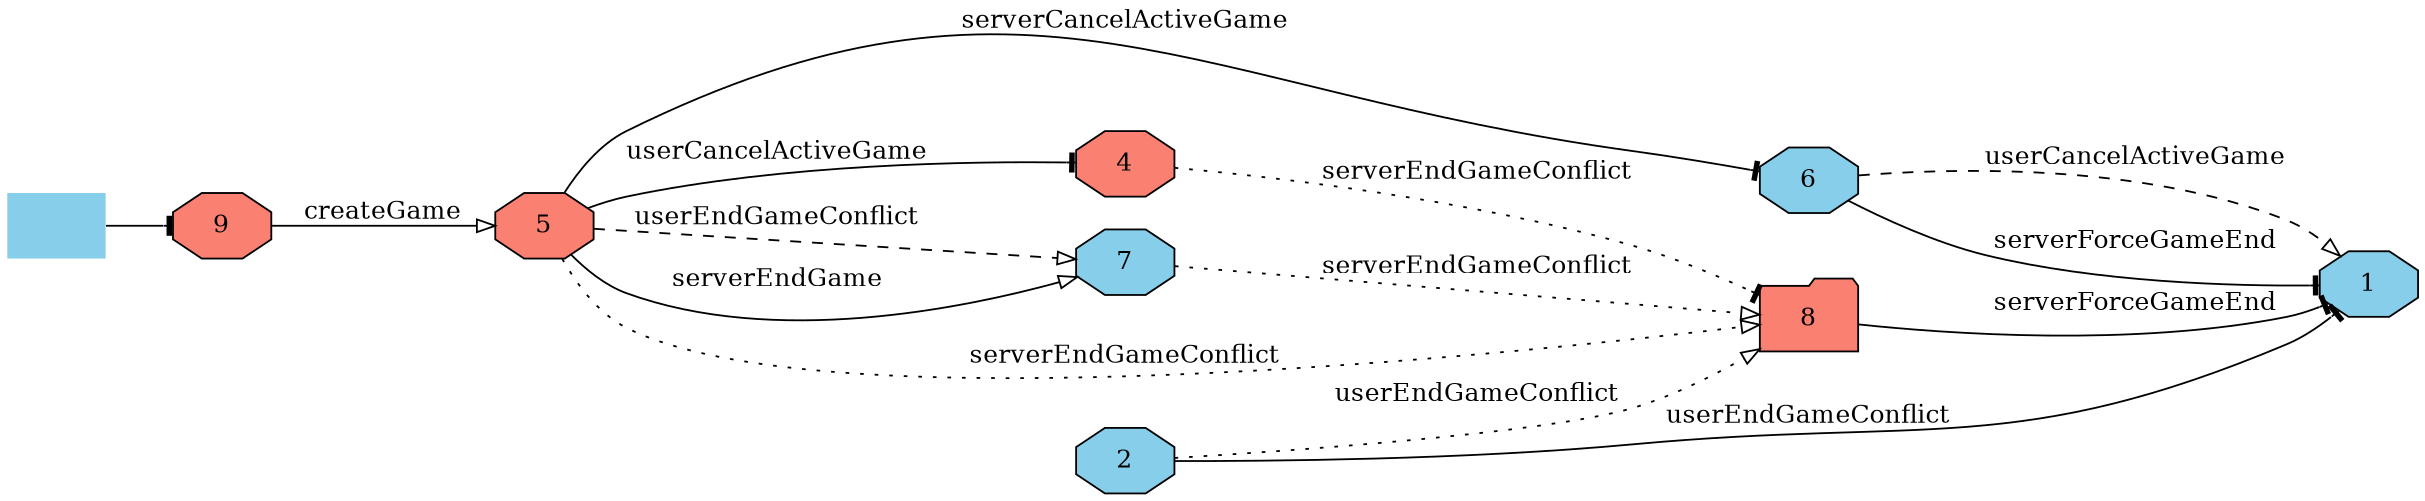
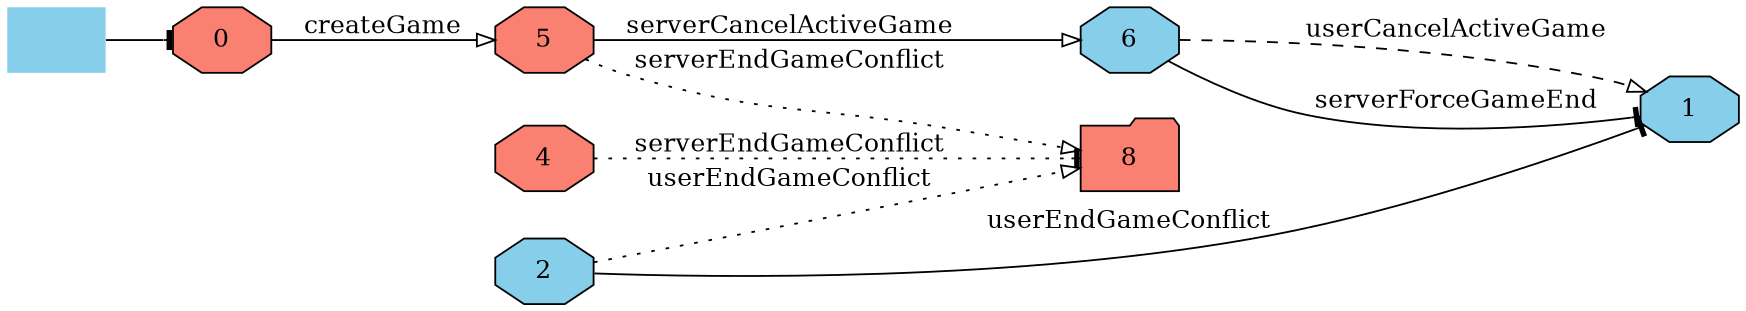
edge "5" -> "6": arrowhead tee -> onormal
edge "5" -> "4": removed, label "userCancelActiveGame"
node "9": label "9" -> "0"
node "7": removed
edge "8" -> "1": removed, label "serverForceGameEnd"
